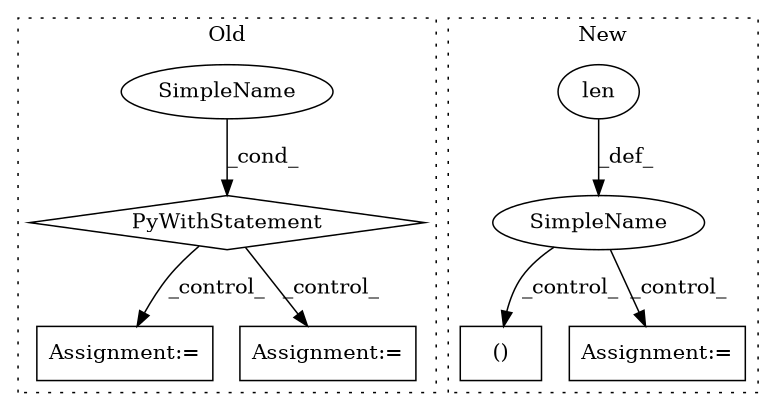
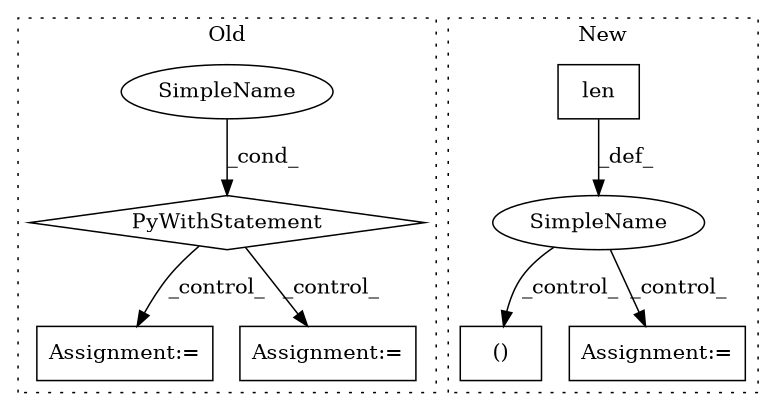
node "len": shape ellipse -> box
